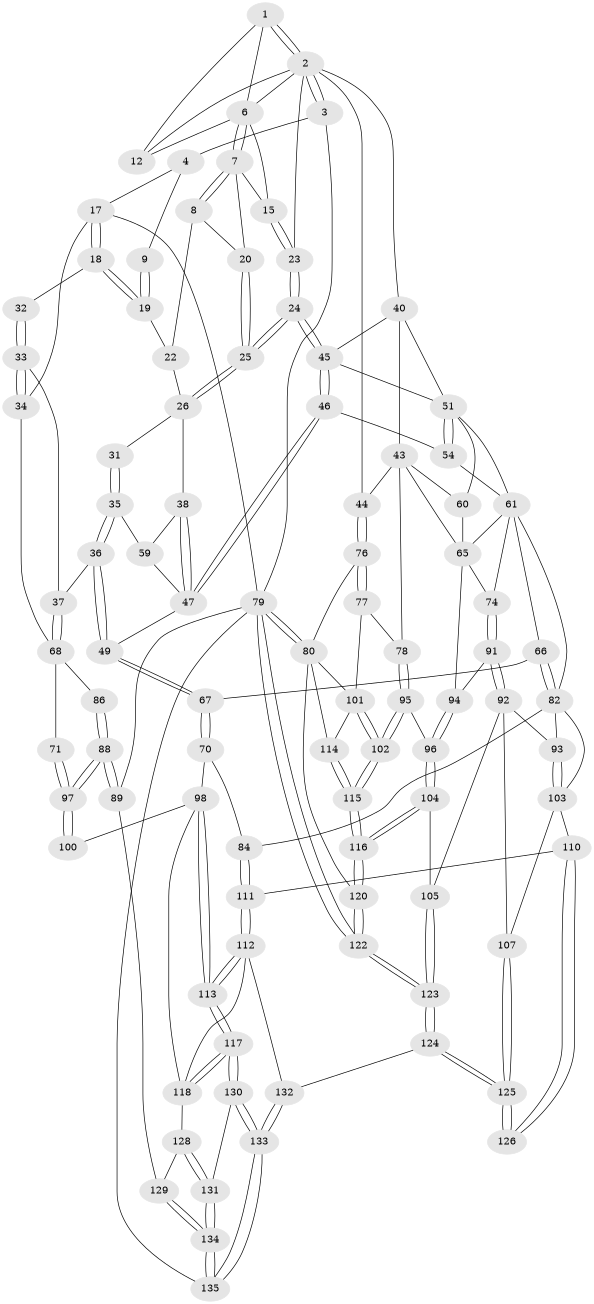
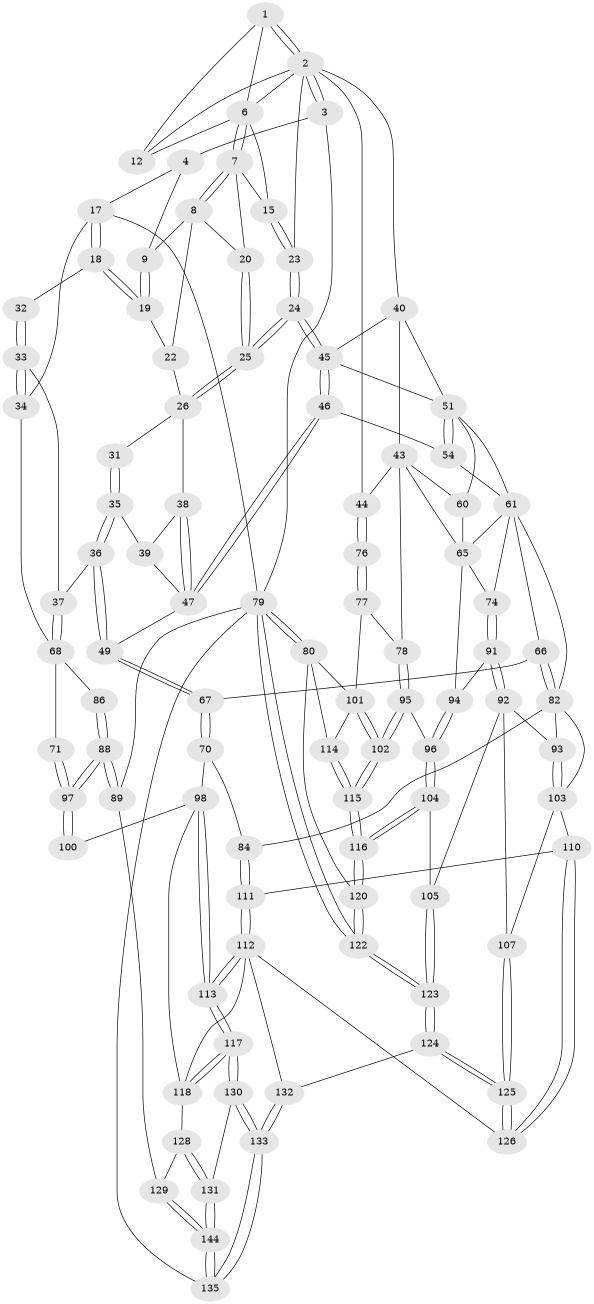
edge "8" -- "9": added
node "59": label "59" -> "39"
edge "76" -- "80": removed
edge "112" -- "126": added
node "134": label "134" -> "144"
